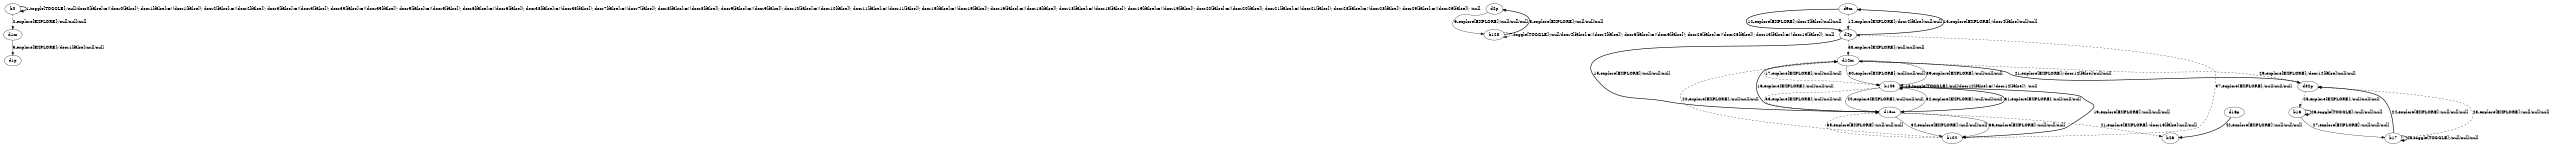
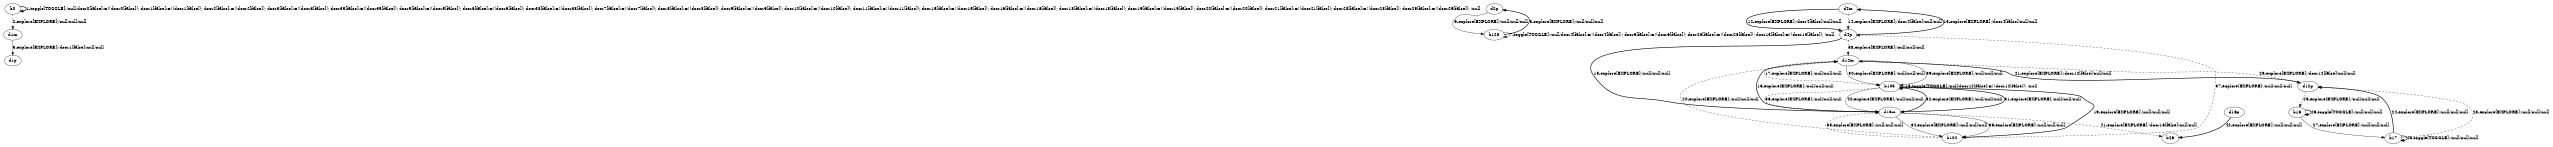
node "d9m": label "d9m" -> "d4m"
node "d82p": label "d82p" -> "d12p"
edge "d16m" -> "b103": style solid -> bold
